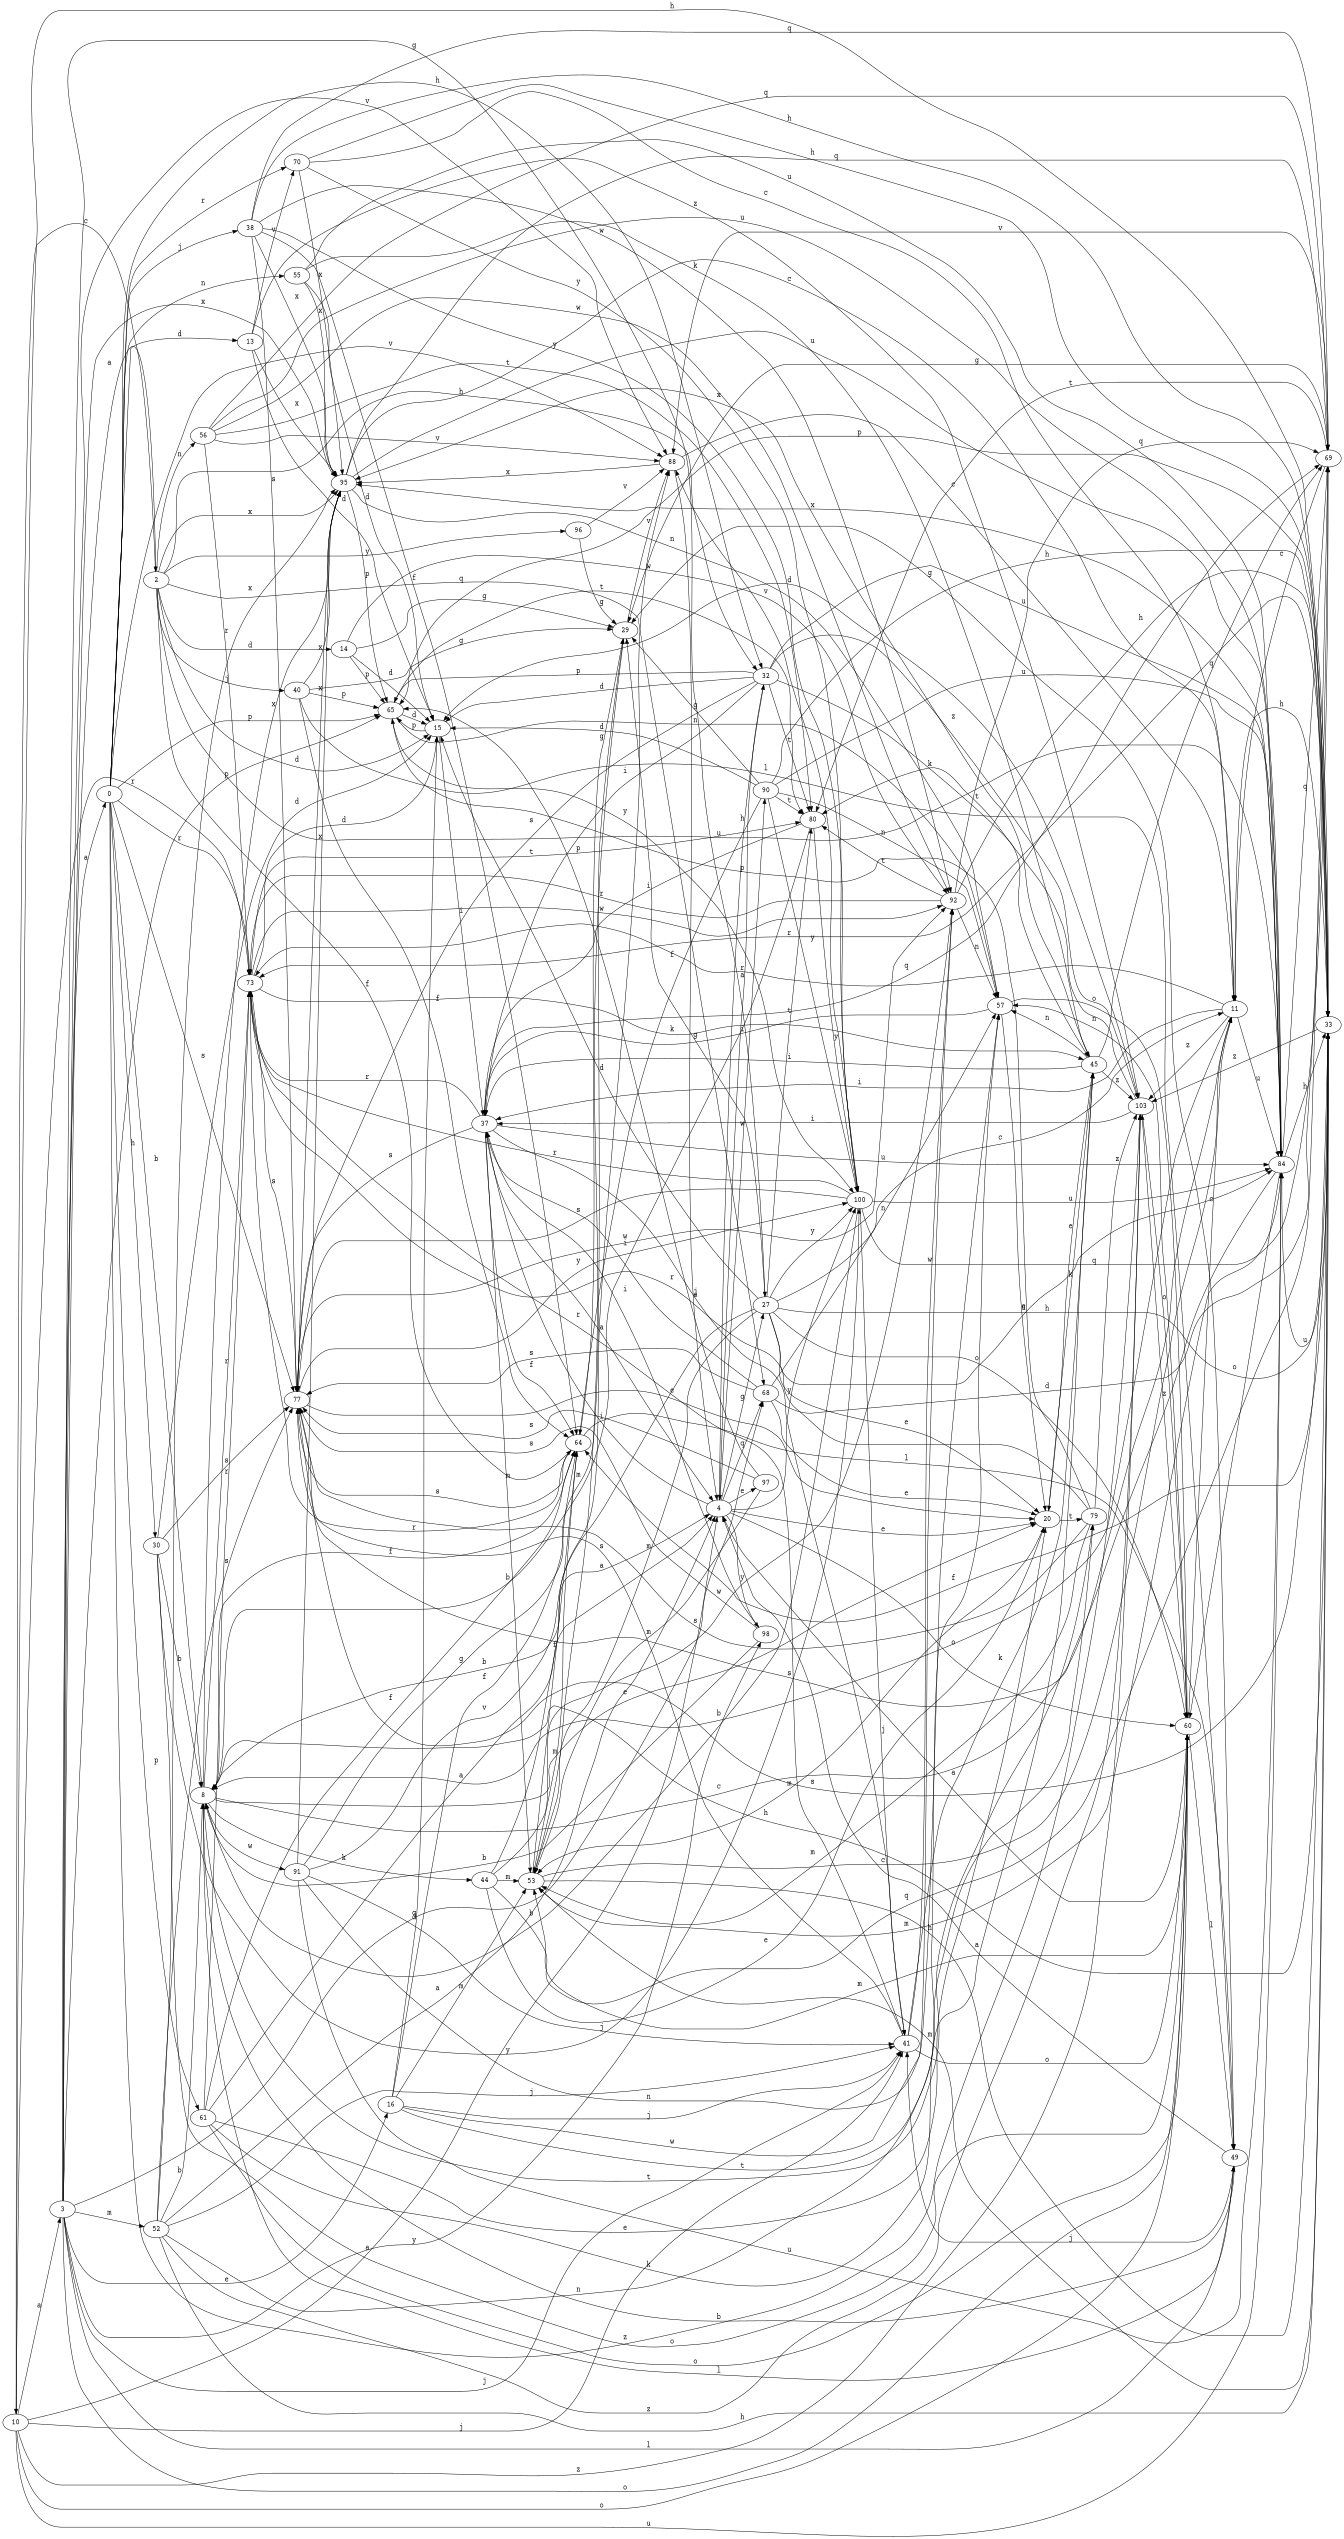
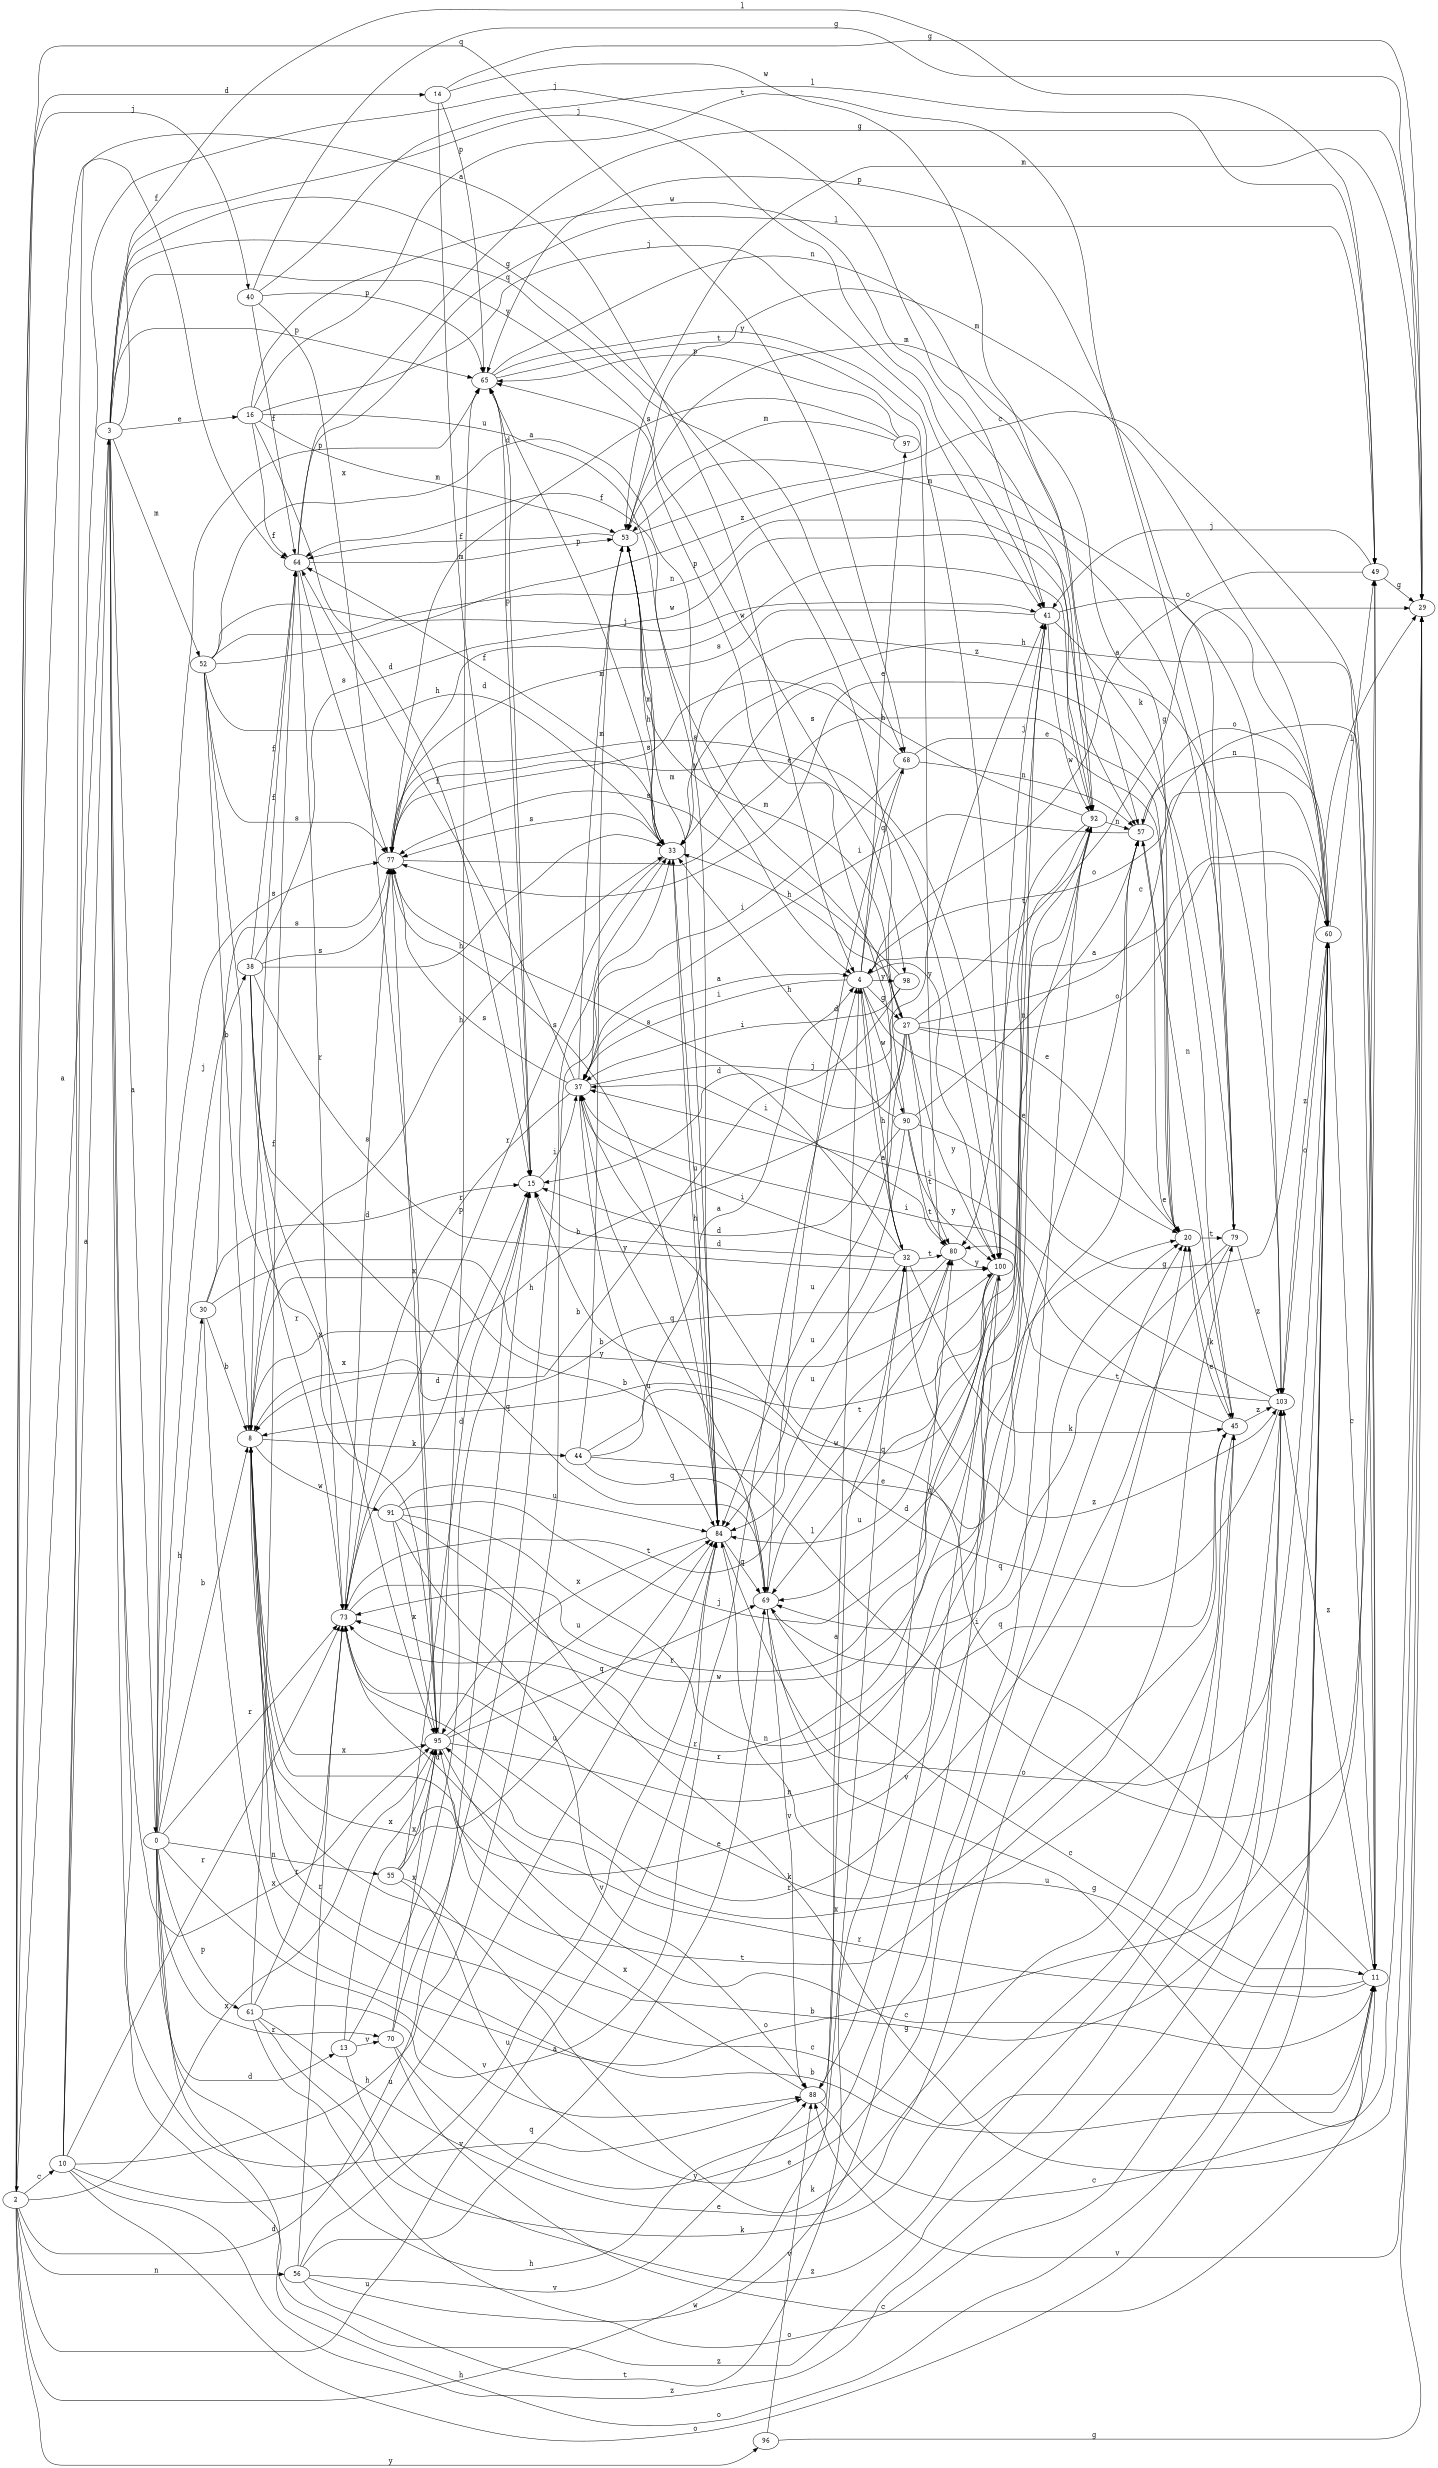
edge "16" -> "84": added, label "u"
edge "8" -> "73": now "38" -> "73"
edge "79" -> "69": added, label "q"
edge "55" -> "20": added, label "e"
